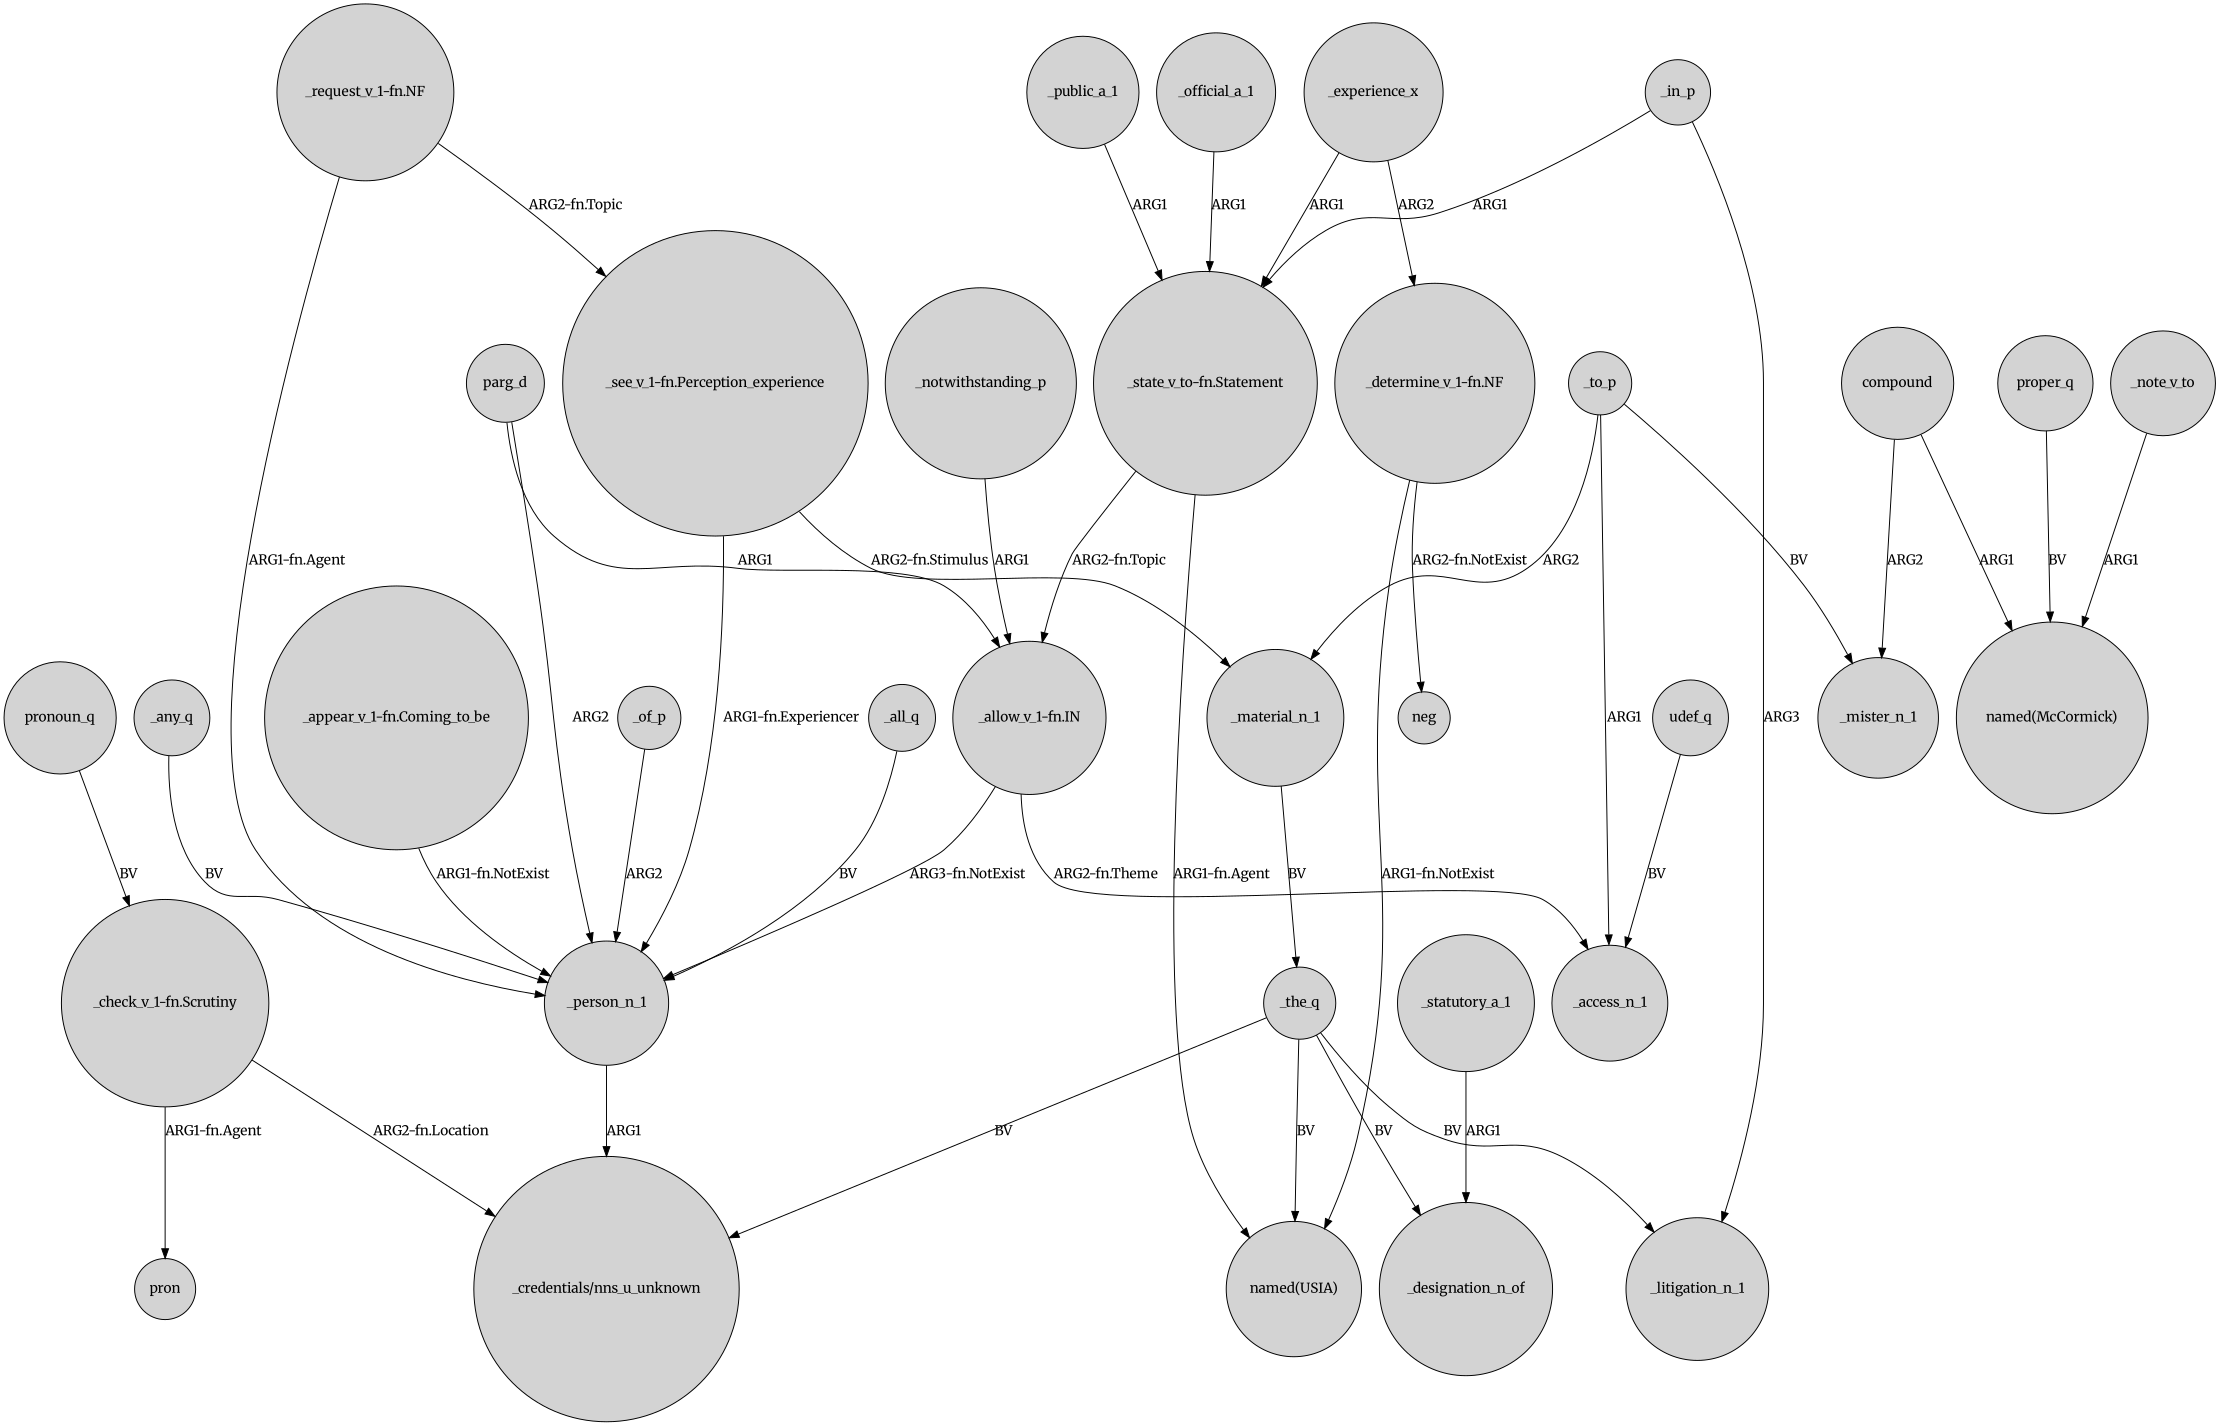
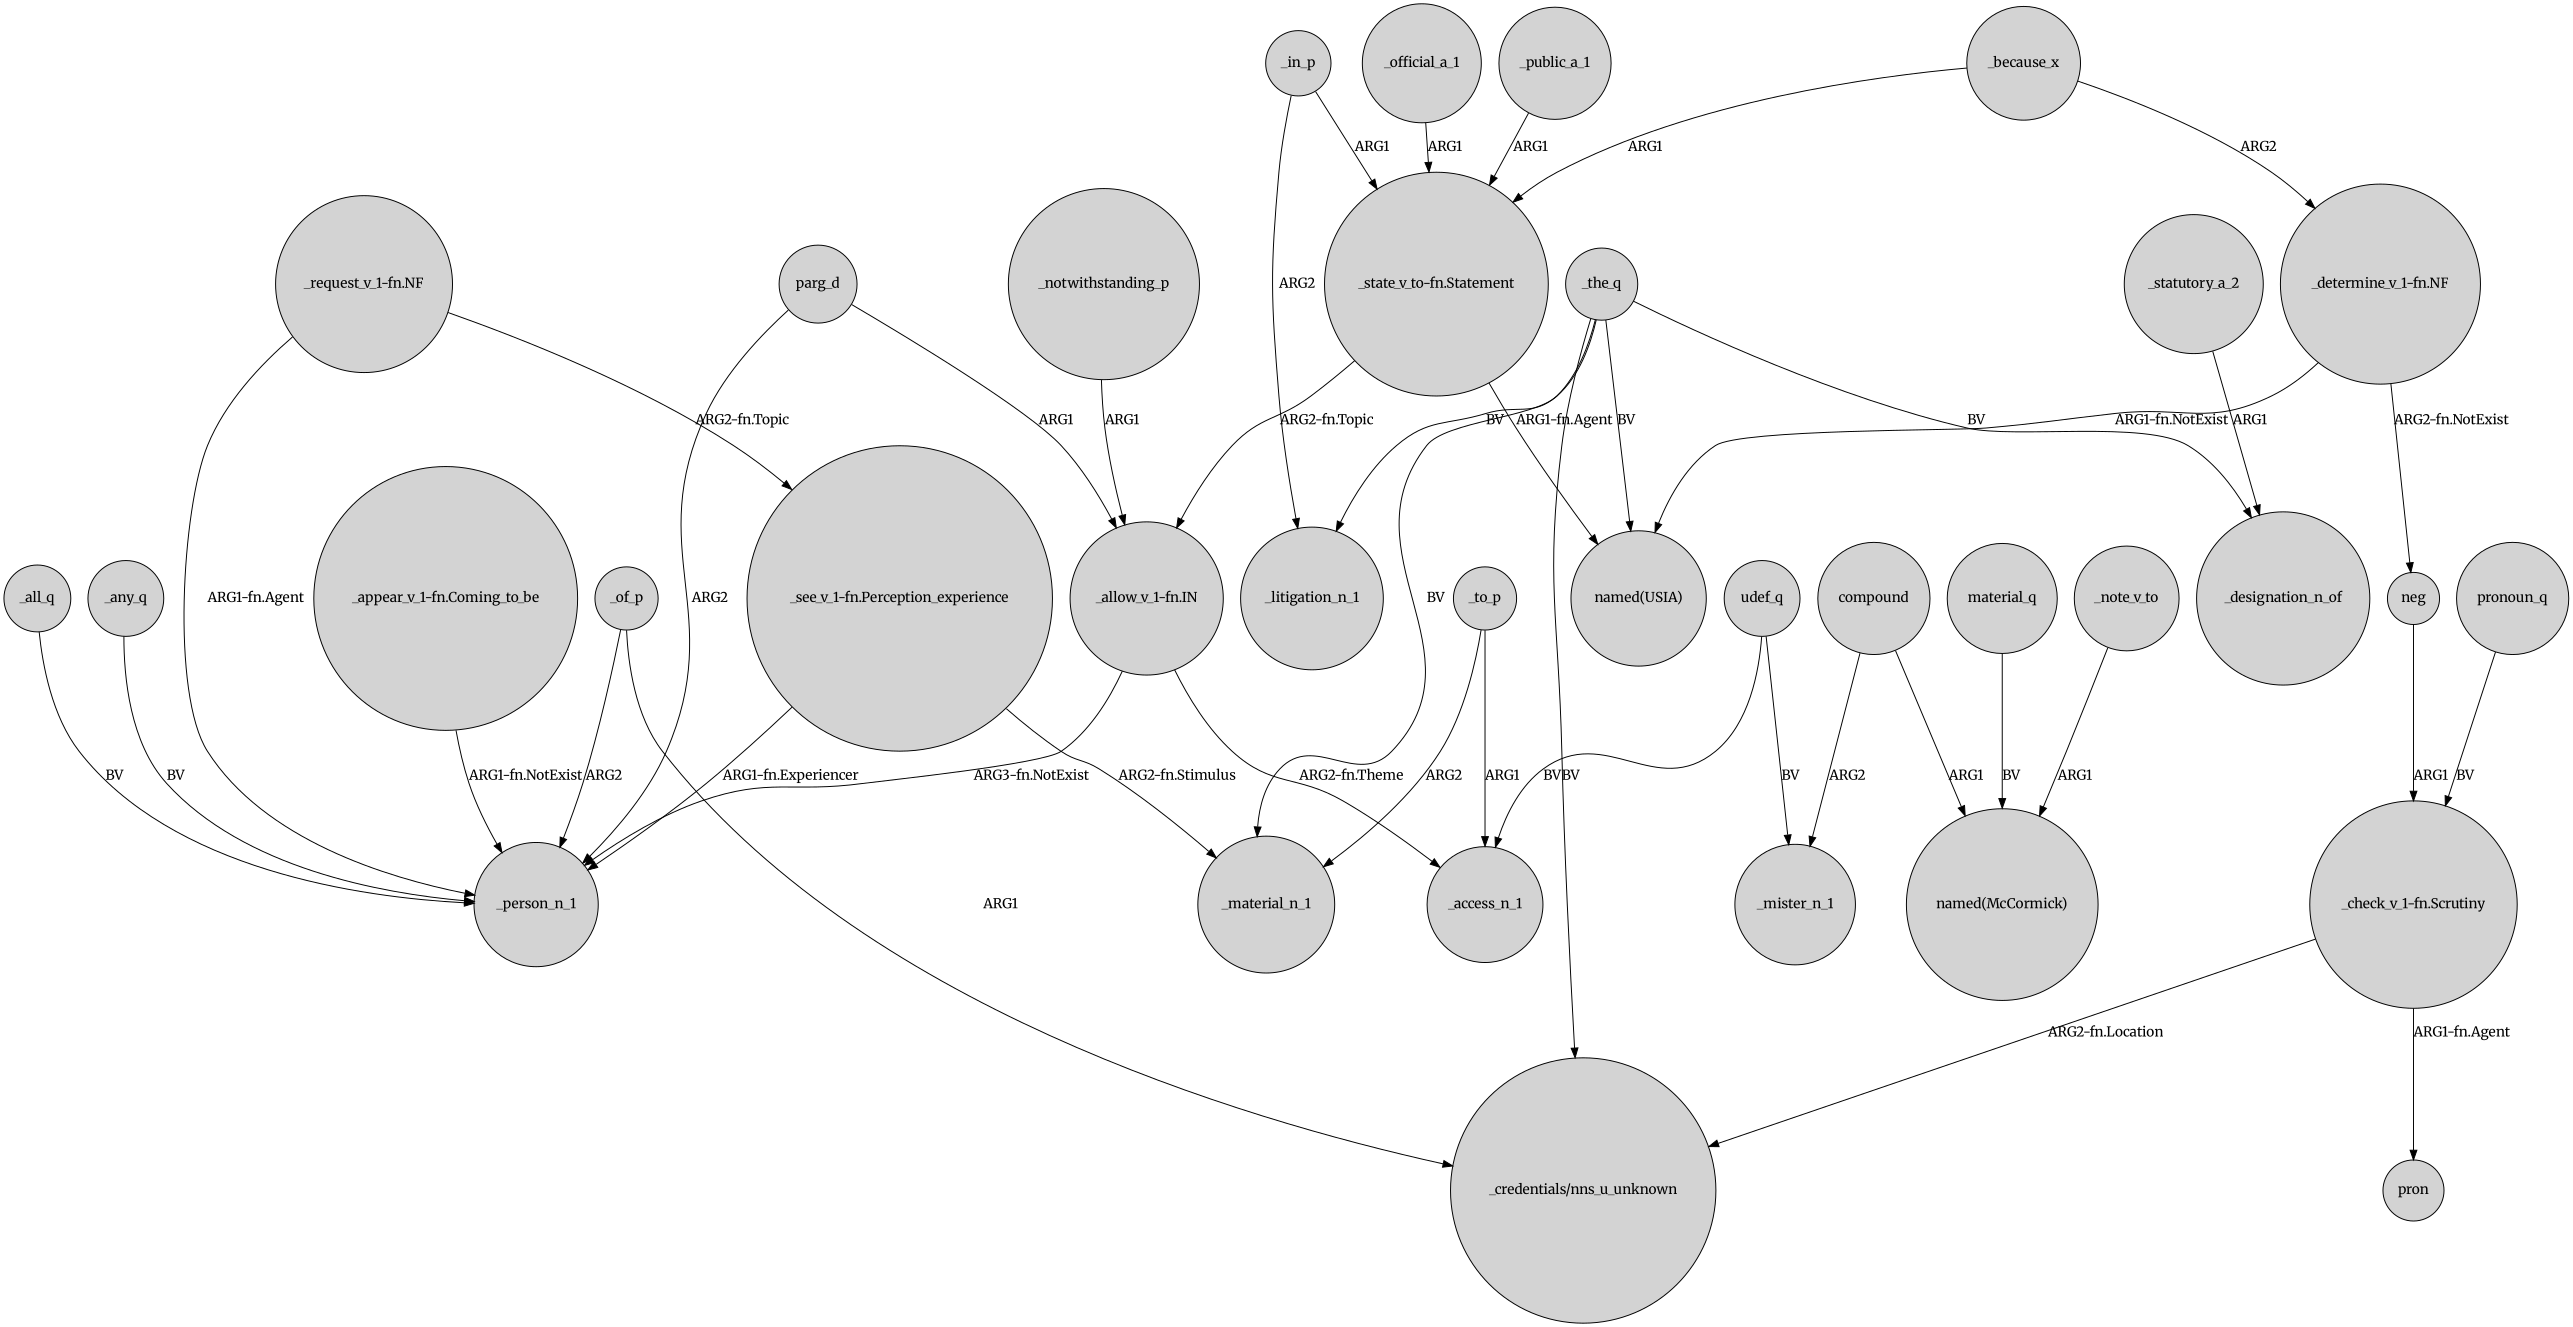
node "_experience_x": label "_experience_x" -> "_because_x"
node "proper_q": label "proper_q" -> "material_q"
edge "_to_p" -> "_mister_n_1": now "udef_q" -> "_mister_n_1"
edge "neg" -> "_check_v_1-fn.Scrutiny": added, label "ARG1"
edge "_in_p" -> "_litigation_n_1": label "ARG3" -> "ARG2"
edge "_material_n_1" -> "_the_q": reversed
node "_statutory_a_1": label "_statutory_a_1" -> "_statutory_a_2"
edge "_person_n_1" -> "_credentials/nns_u_unknown": now "_of_p" -> "_credentials/nns_u_unknown"
